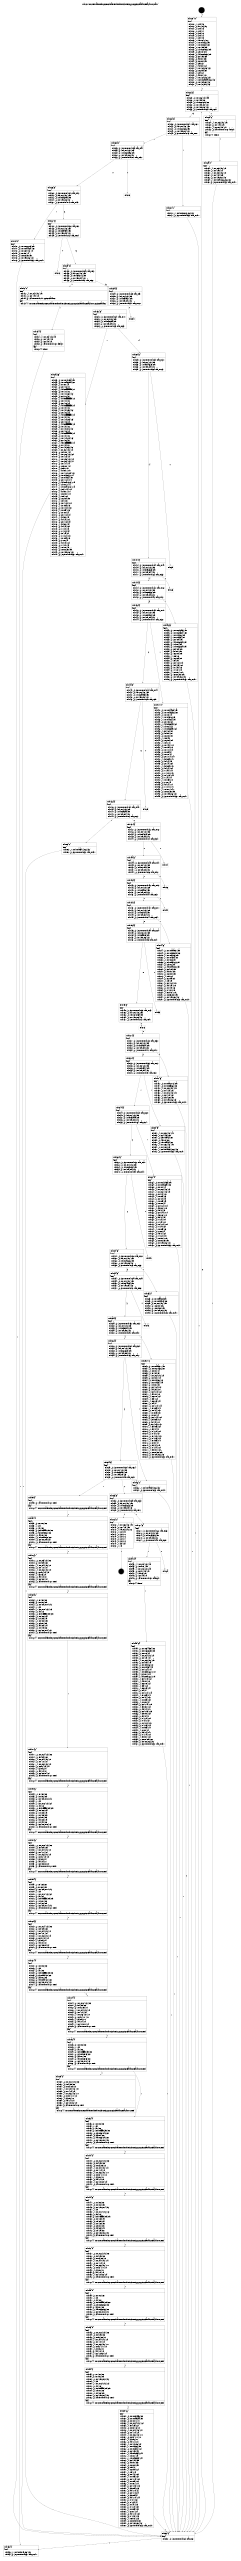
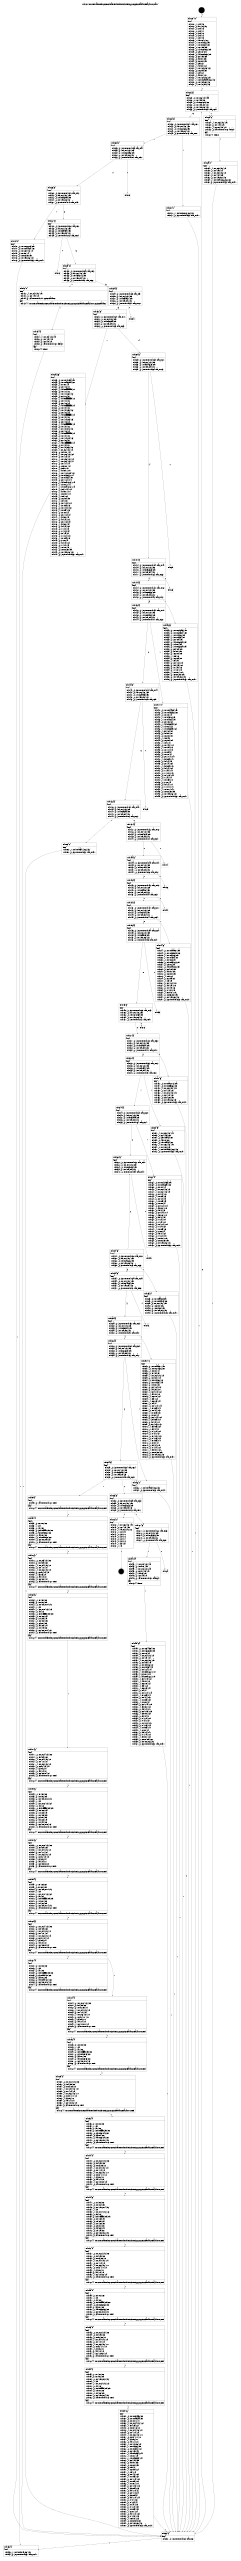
edge "0x4013b9 [25]" -> "0x4013d2 [25]": added, label "15"
edge "0x402151" -> "0x401517 [25]": now "0x4014fe [25]" -> "0x401517 [25]"
edge "0x401562 [25]" -> "0x40157b [25]": reversed
edge "0x401c51 [40]" -> "0x401c79 [42]": now "0x401c2b [38]" -> "0x401c79 [42]"
edge "0x401ca3 [40]" -> "0x401cf5 [40]": now "0x401ccb [42]" -> "0x401cf5 [40]"
